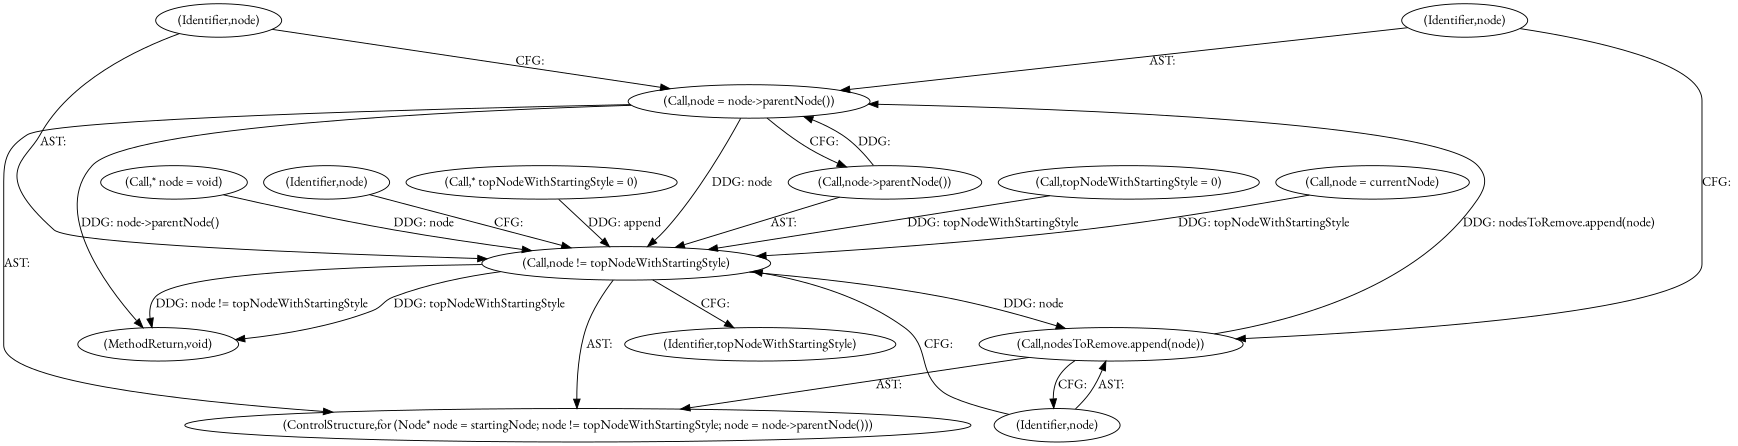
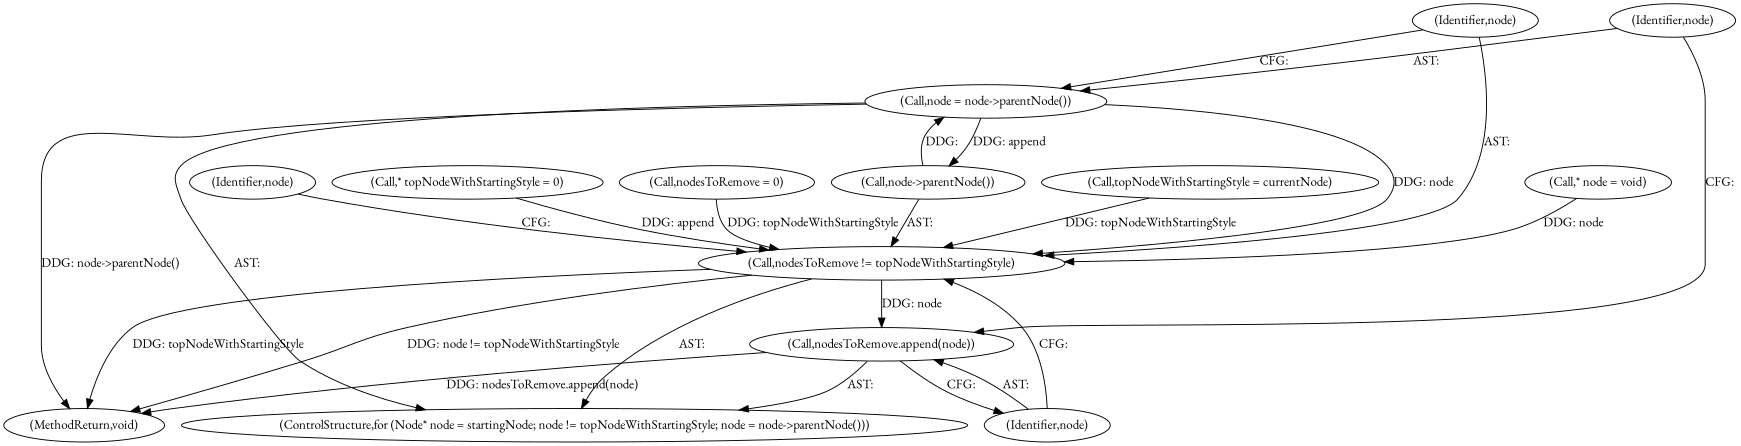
edge "(Call,nodesToRemove.append(node))" -> "(Call,node = node->parentNode())": now "(Call,nodesToRemove.append(node))" -> "(MethodReturn,void)"
edge "(Call,node = node->parentNode())" -> "(Call,node->parentNode())": label "CFG: " -> "DDG: append"
node "(Call,topNodeWithStartingStyle = 0)": label "(Call,topNodeWithStartingStyle = 0)" -> "(Call,nodesToRemove = 0)"
node "(Call,node = currentNode)": label "(Call,node = currentNode)" -> "(Call,topNodeWithStartingStyle = currentNode)"
node "(Call,node != topNodeWithStartingStyle)": label "(Call,node != topNodeWithStartingStyle)" -> "(Call,nodesToRemove != topNodeWithStartingStyle)"
node "(Identifier,topNodeWithStartingStyle)": removed
